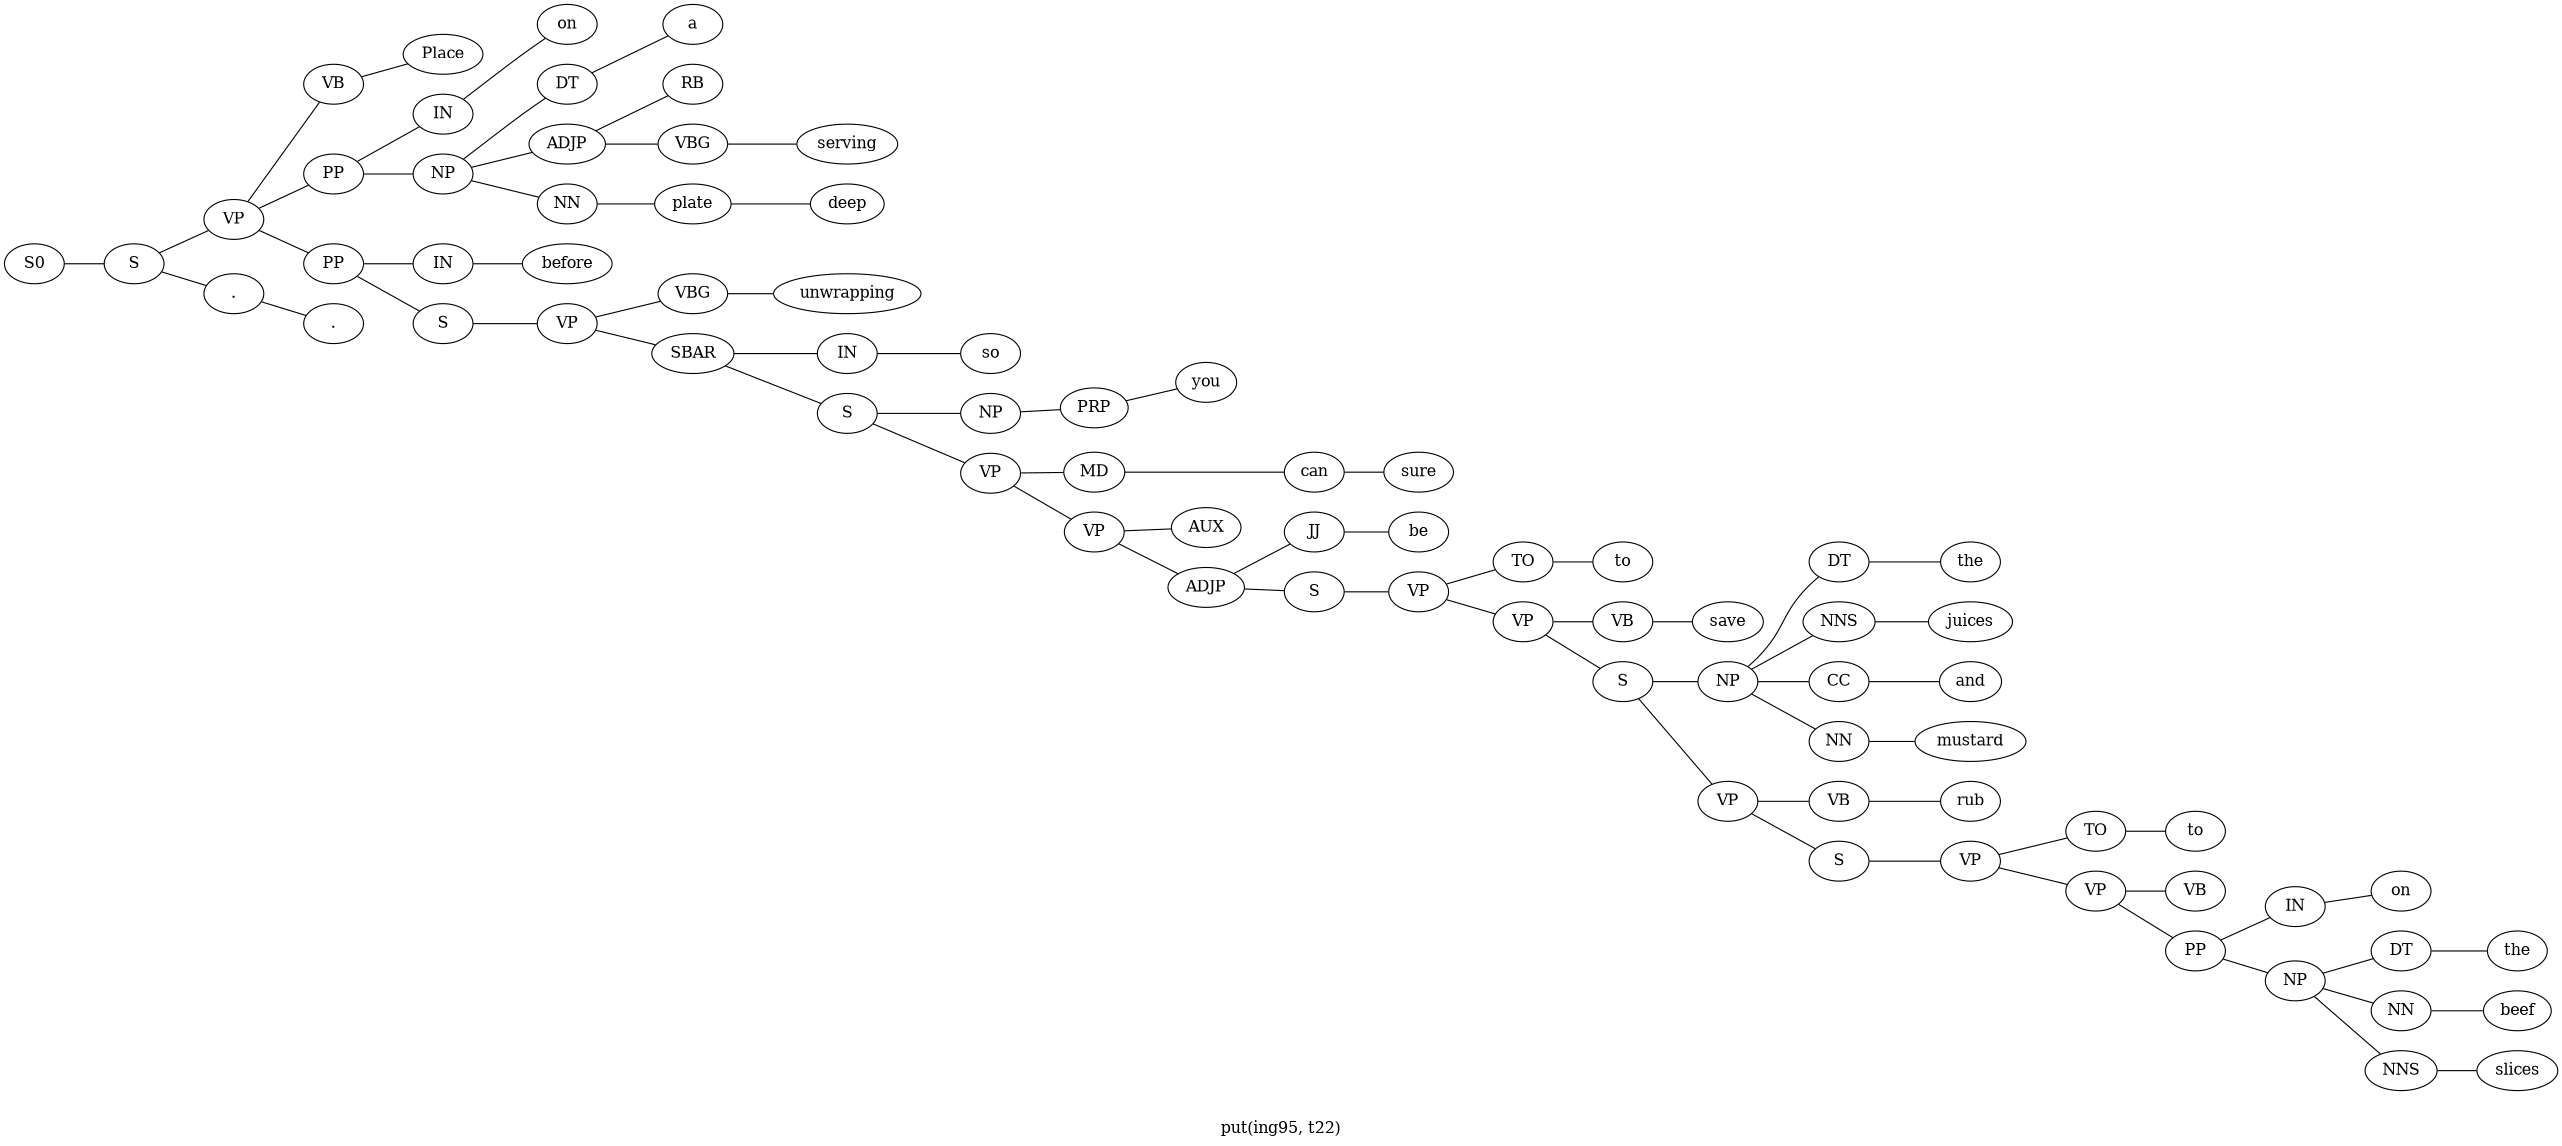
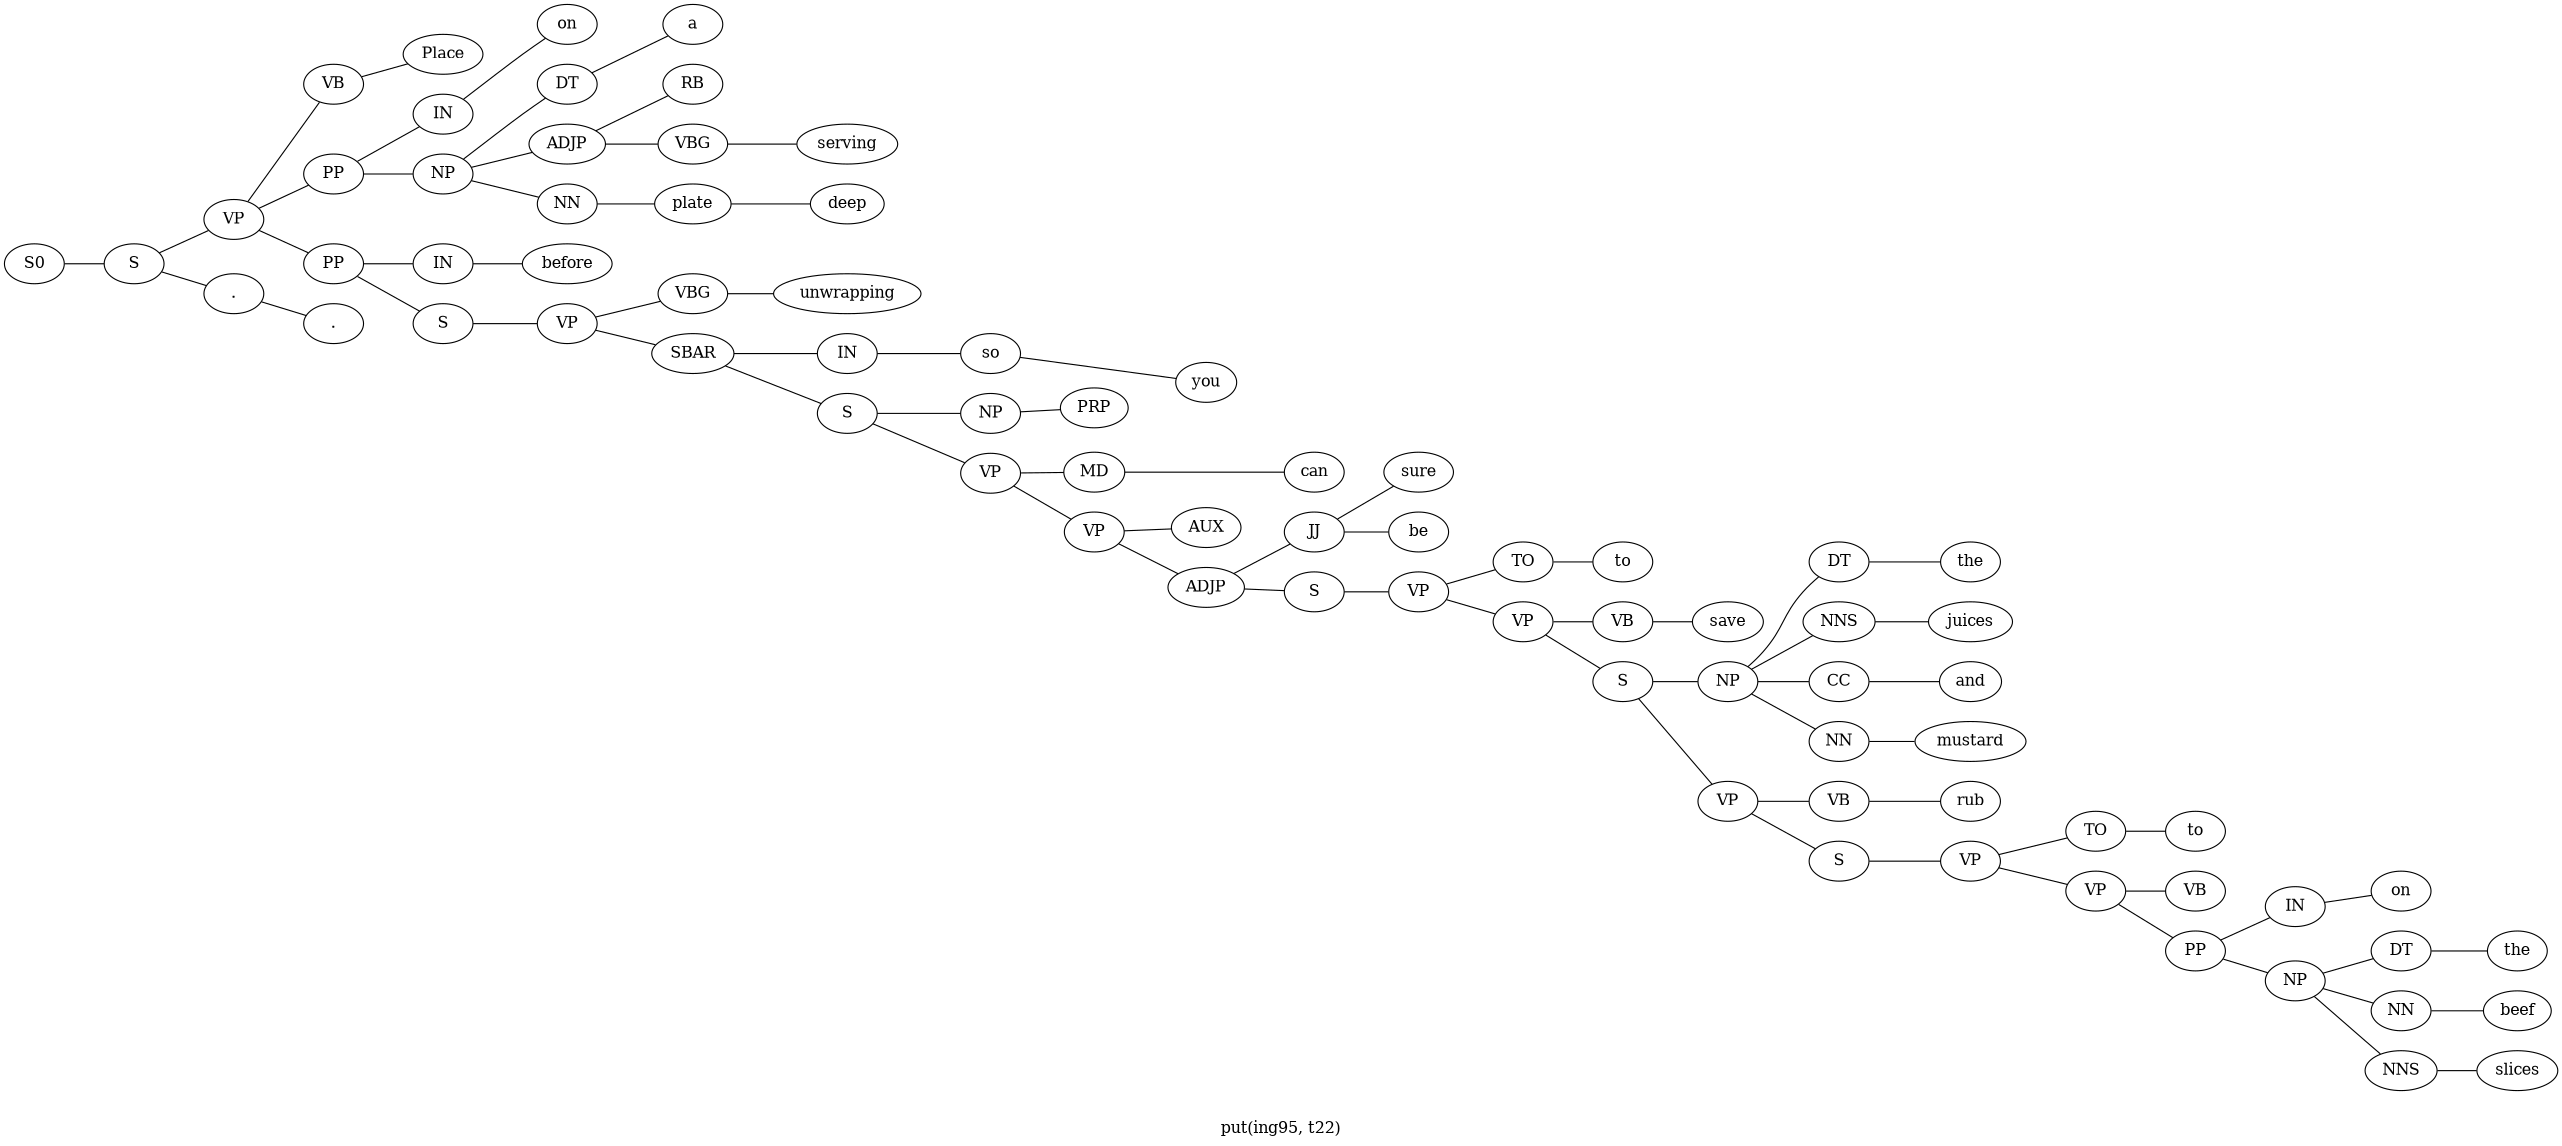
edge "you" -- "PRP": now "you" -- "so"
edge "can" -- "sure": now "JJ" -- "sure"
